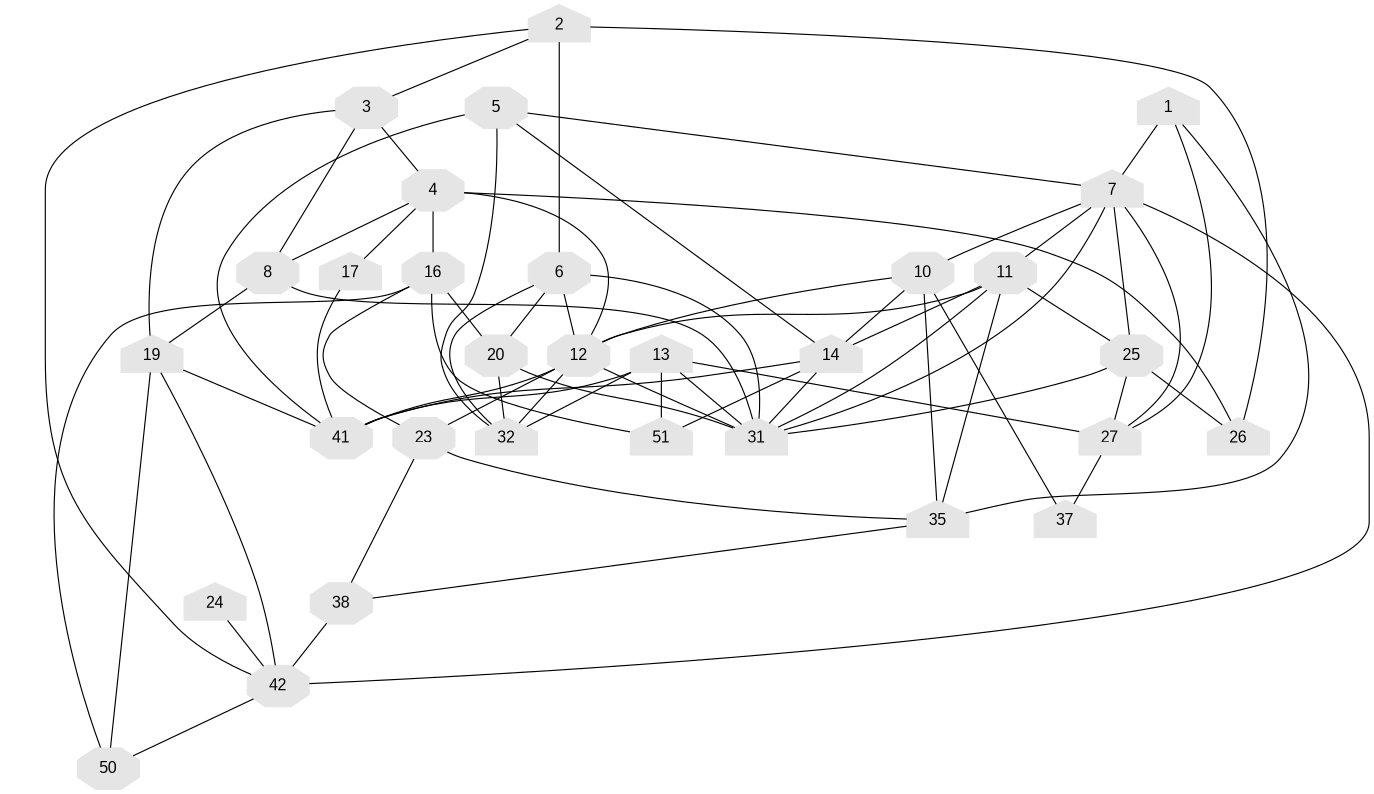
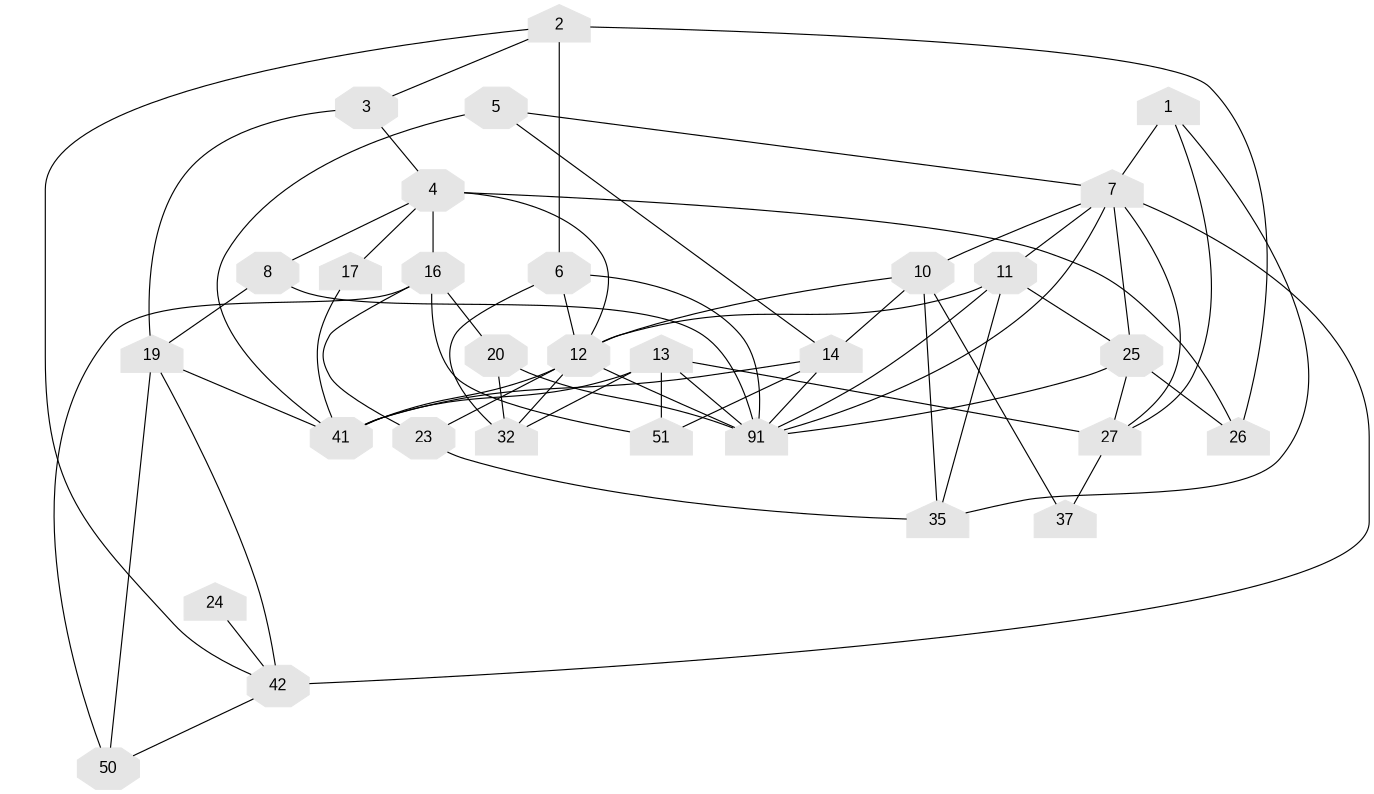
edge "3" -- "8": removed
edge "5" -- "32": removed
edge "6" -- "20": removed
edge "11" -- "14": removed
node "31": label "31" -> "91"
node "38": removed
